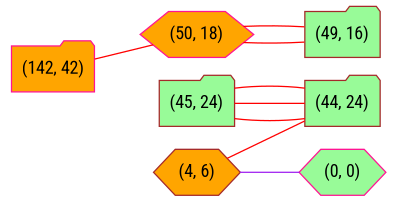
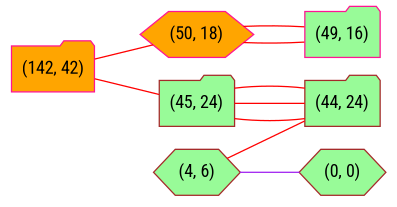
node "(49, 16)": color brown -> deeppink
edge "(142, 42)" -- "(45, 24)": added
node "(4, 6)": fillcolor orange -> palegreen
node "(0, 0)": color deeppink -> brown
